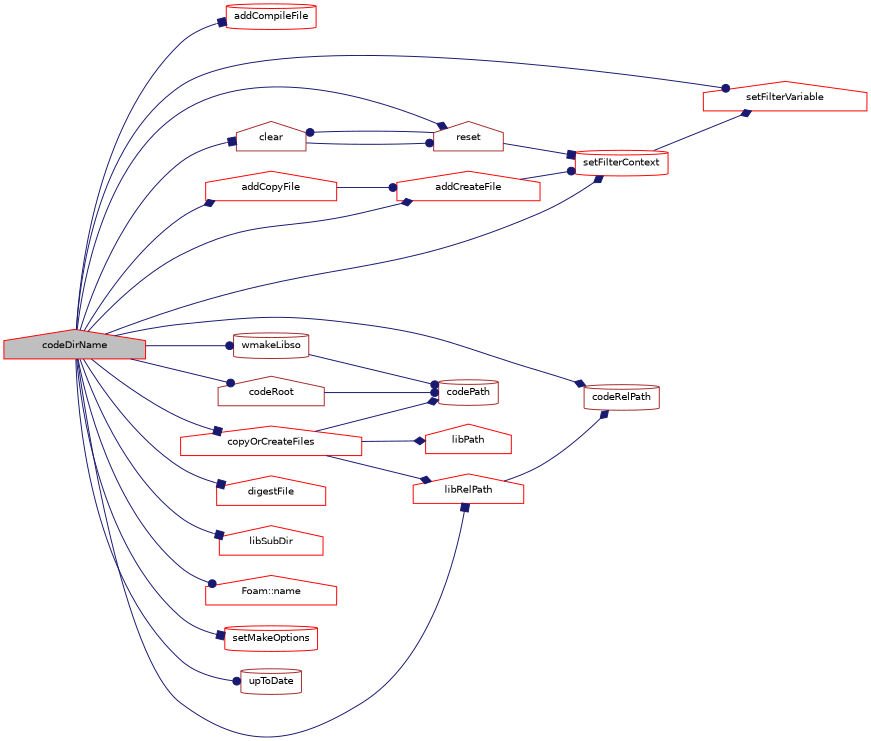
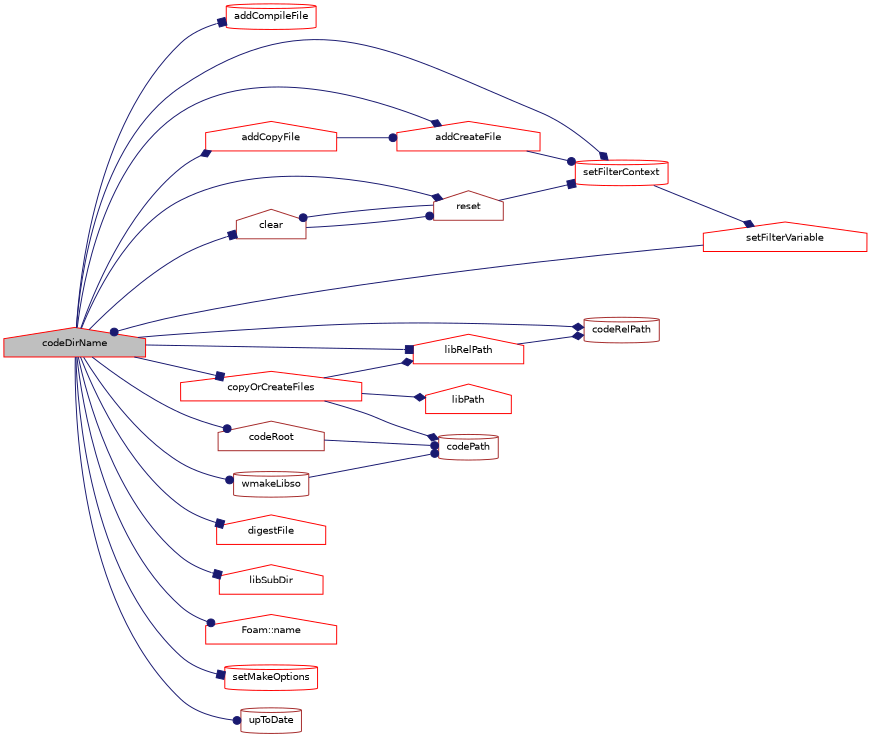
edge "codeDirName" -> "setFilterVariable": reversed
